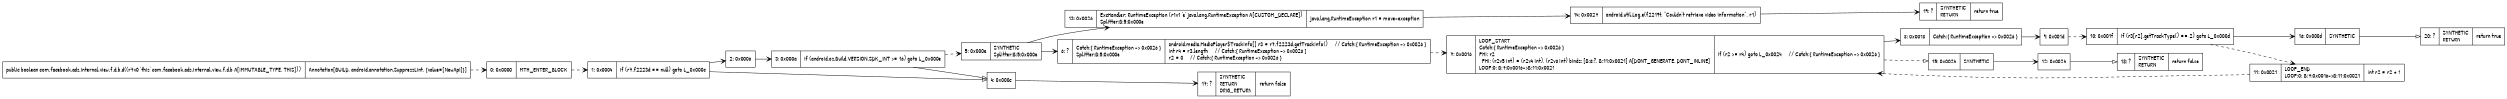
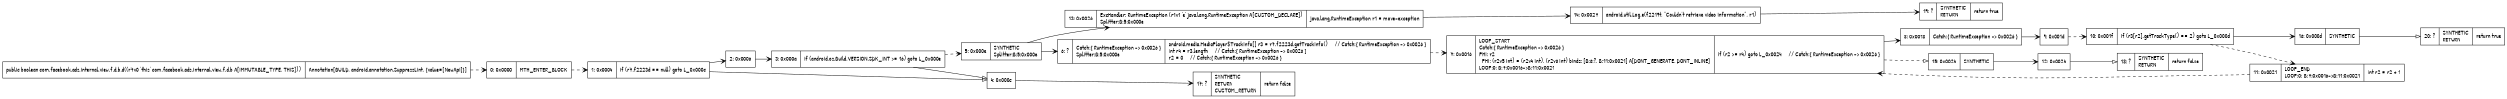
node "17: ?": text "ORIG_RETURN" -> "CUSTOM_RETURN"
